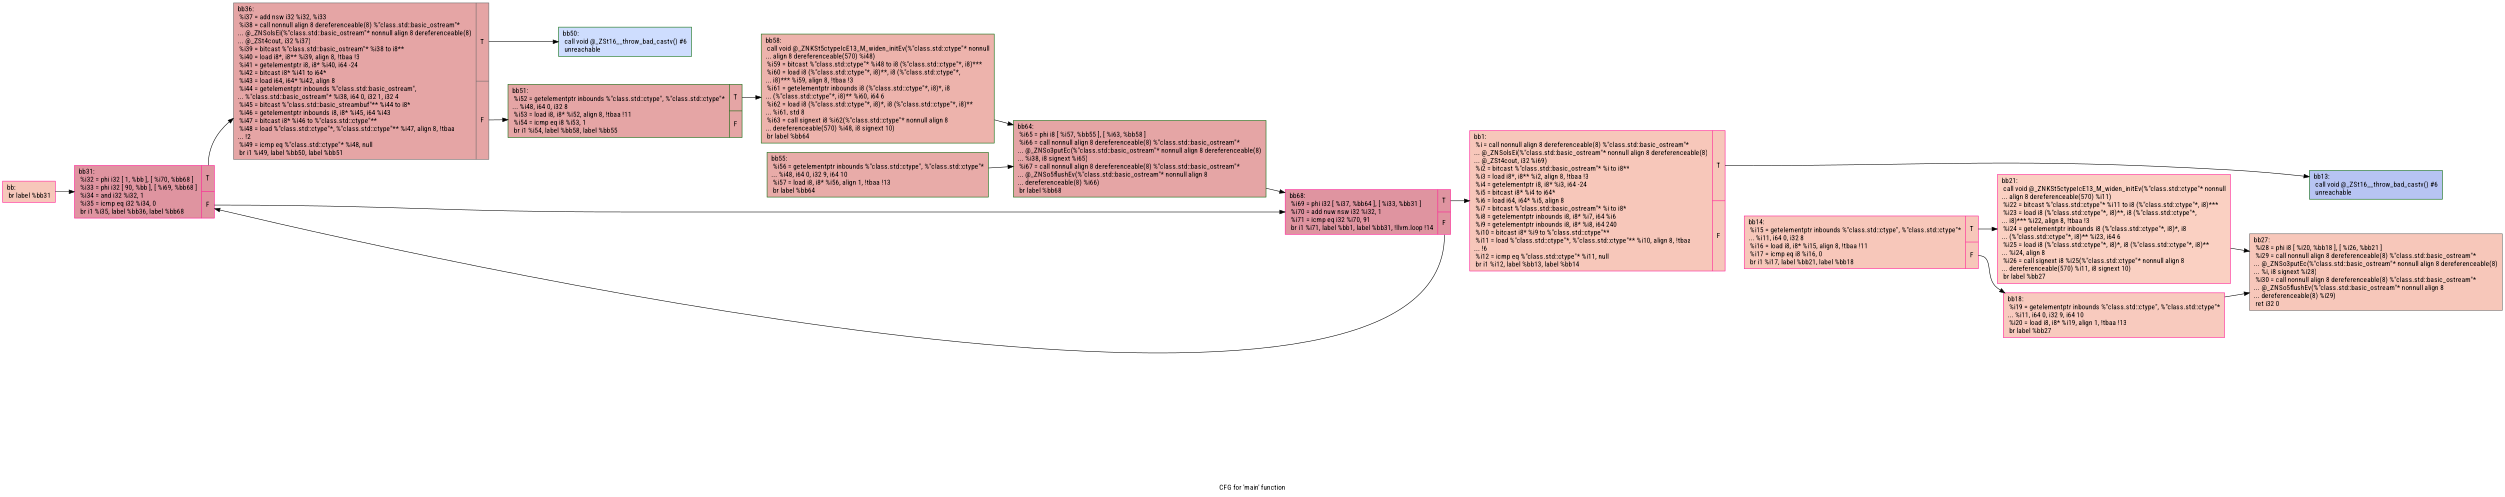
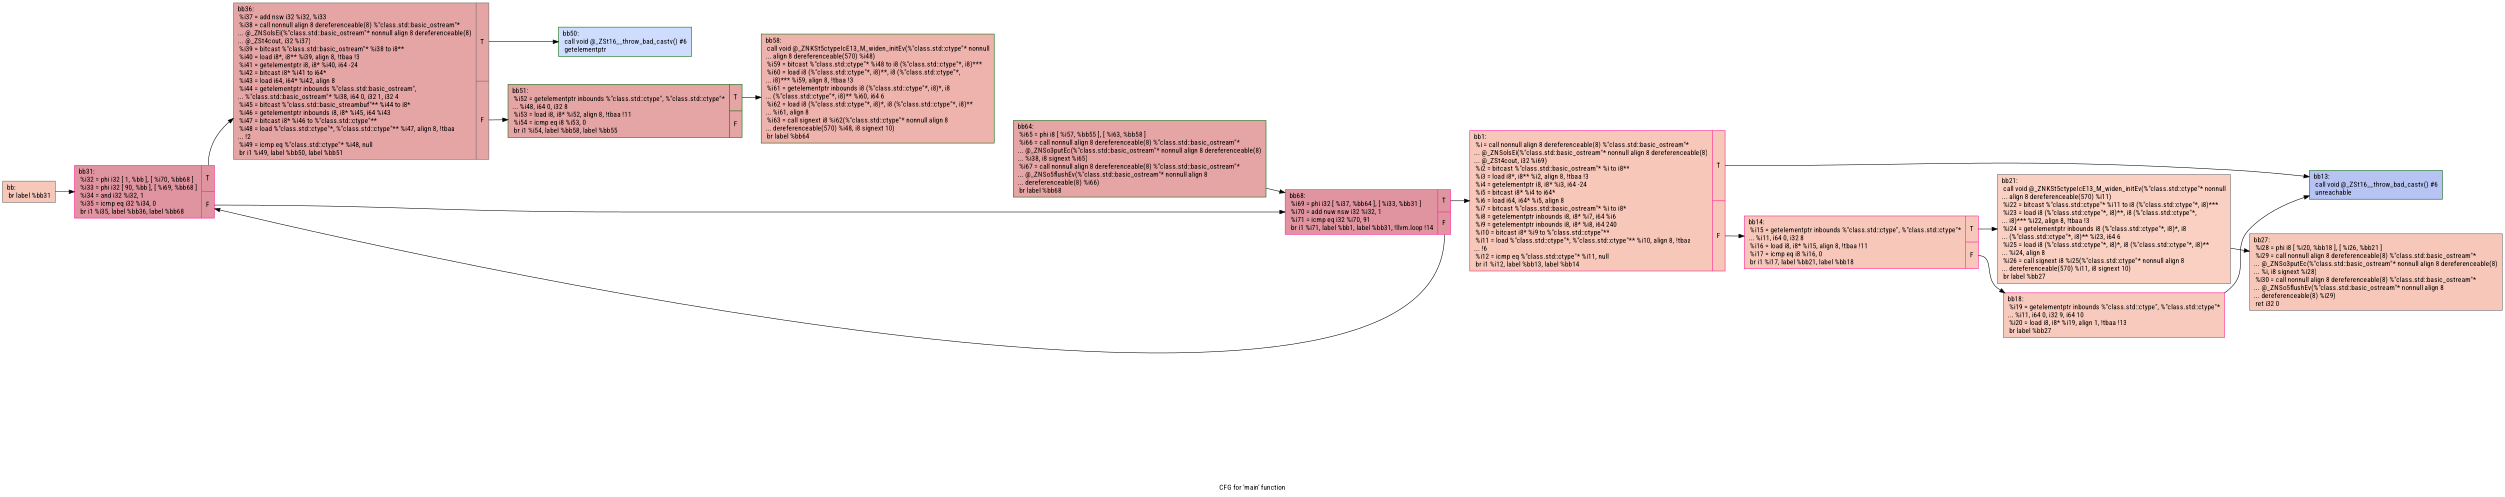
node "bb50:": text "unreachable" -> "getelementptr"
node "bb58:": text "... %i61, std 8" -> "... %i61, align 8"
edge "bb58:" -> "bb64:": removed
node "bb51:": text "%i54 = icmp eq i8 %i53, 1" -> "%i54 = icmp eq i8 %i53, 0"
node "bb55:": removed
node "bb:": color deeppink -> gray40
node "bb21:": color deeppink -> gray40
edge "bb1:" -> "bb14:": added
edge "bb18:" -> "bb27:": now "bb18:" -> "bb13:"
